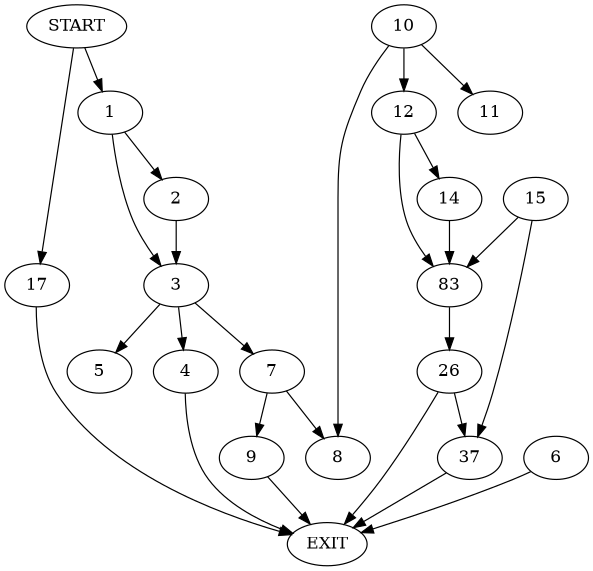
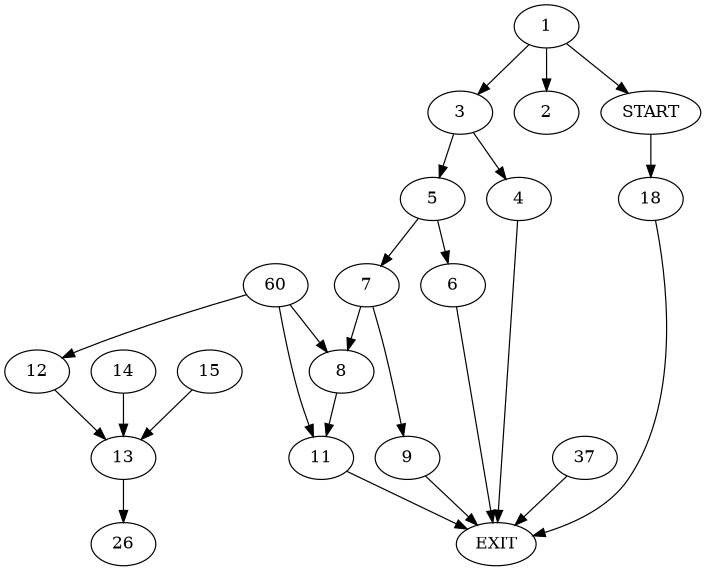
node "10": label "10" -> "60"
edge "START" -> "1": reversed
edge "12" -> "14": removed
edge "2" -> "3": removed
edge "5" -> "6": added
node "17": label "17" -> "18"
node "83": label "83" -> "13"
edge "3" -> "7": now "5" -> "7"
edge "15" -> "37": removed
edge "8" -> "11": added
edge "26" -> "37": removed
edge "26" -> "EXIT": now "11" -> "EXIT"
